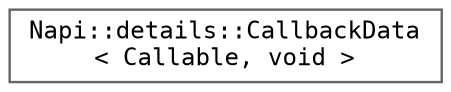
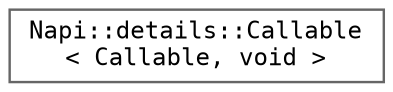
node "Napi::details::CallbackData < Callable, void >": label "Napi::details::CallbackData < Callable, void >" -> "Napi::details::Callable < Callable, void >"
